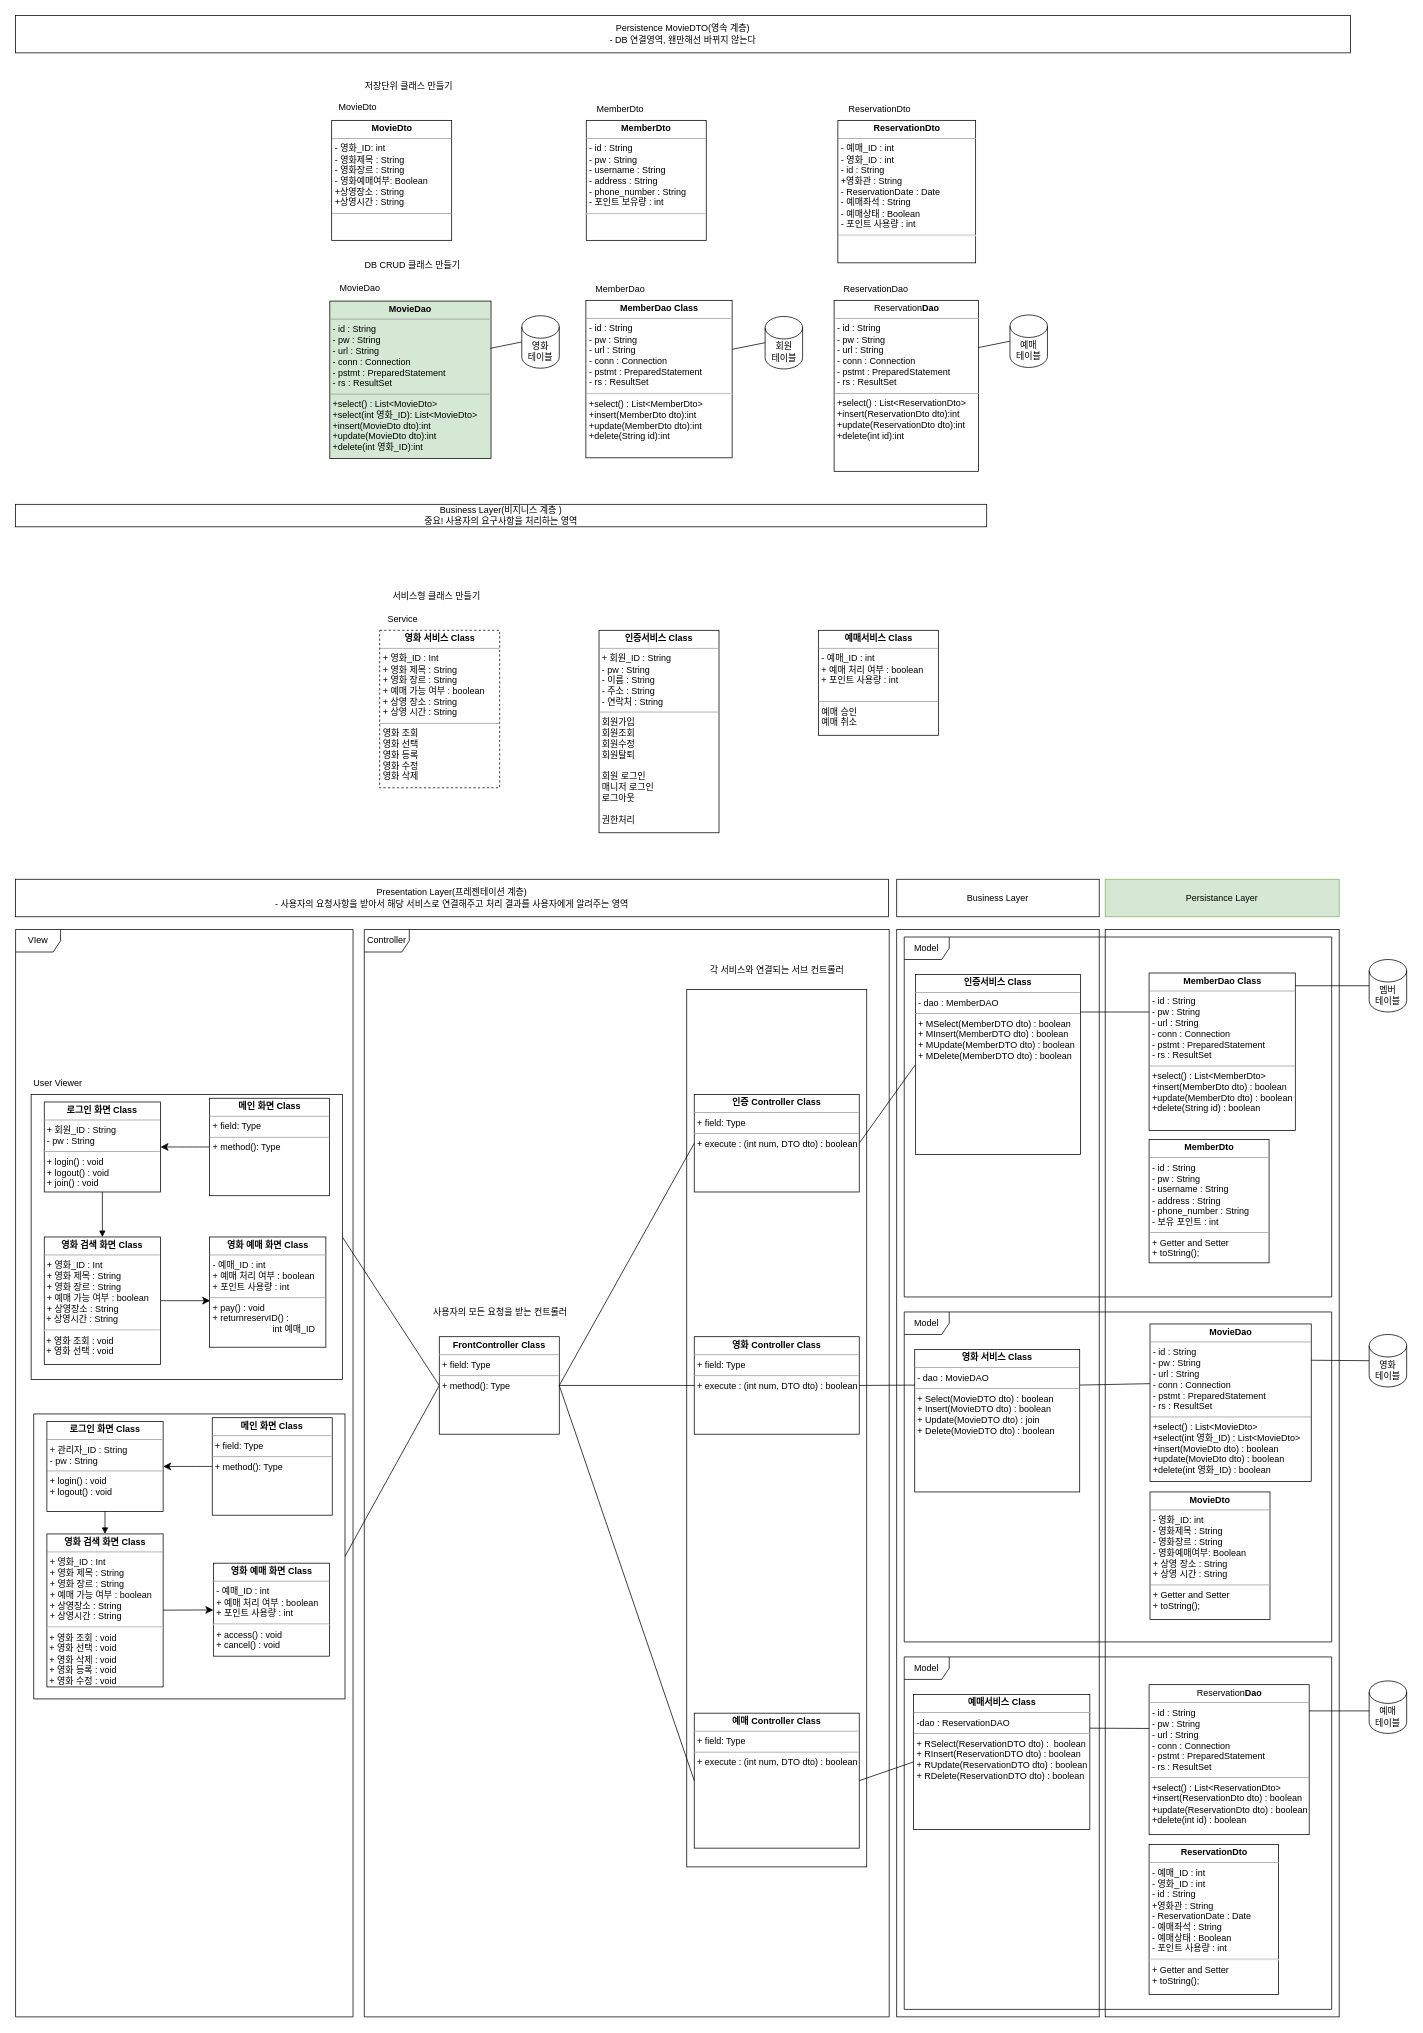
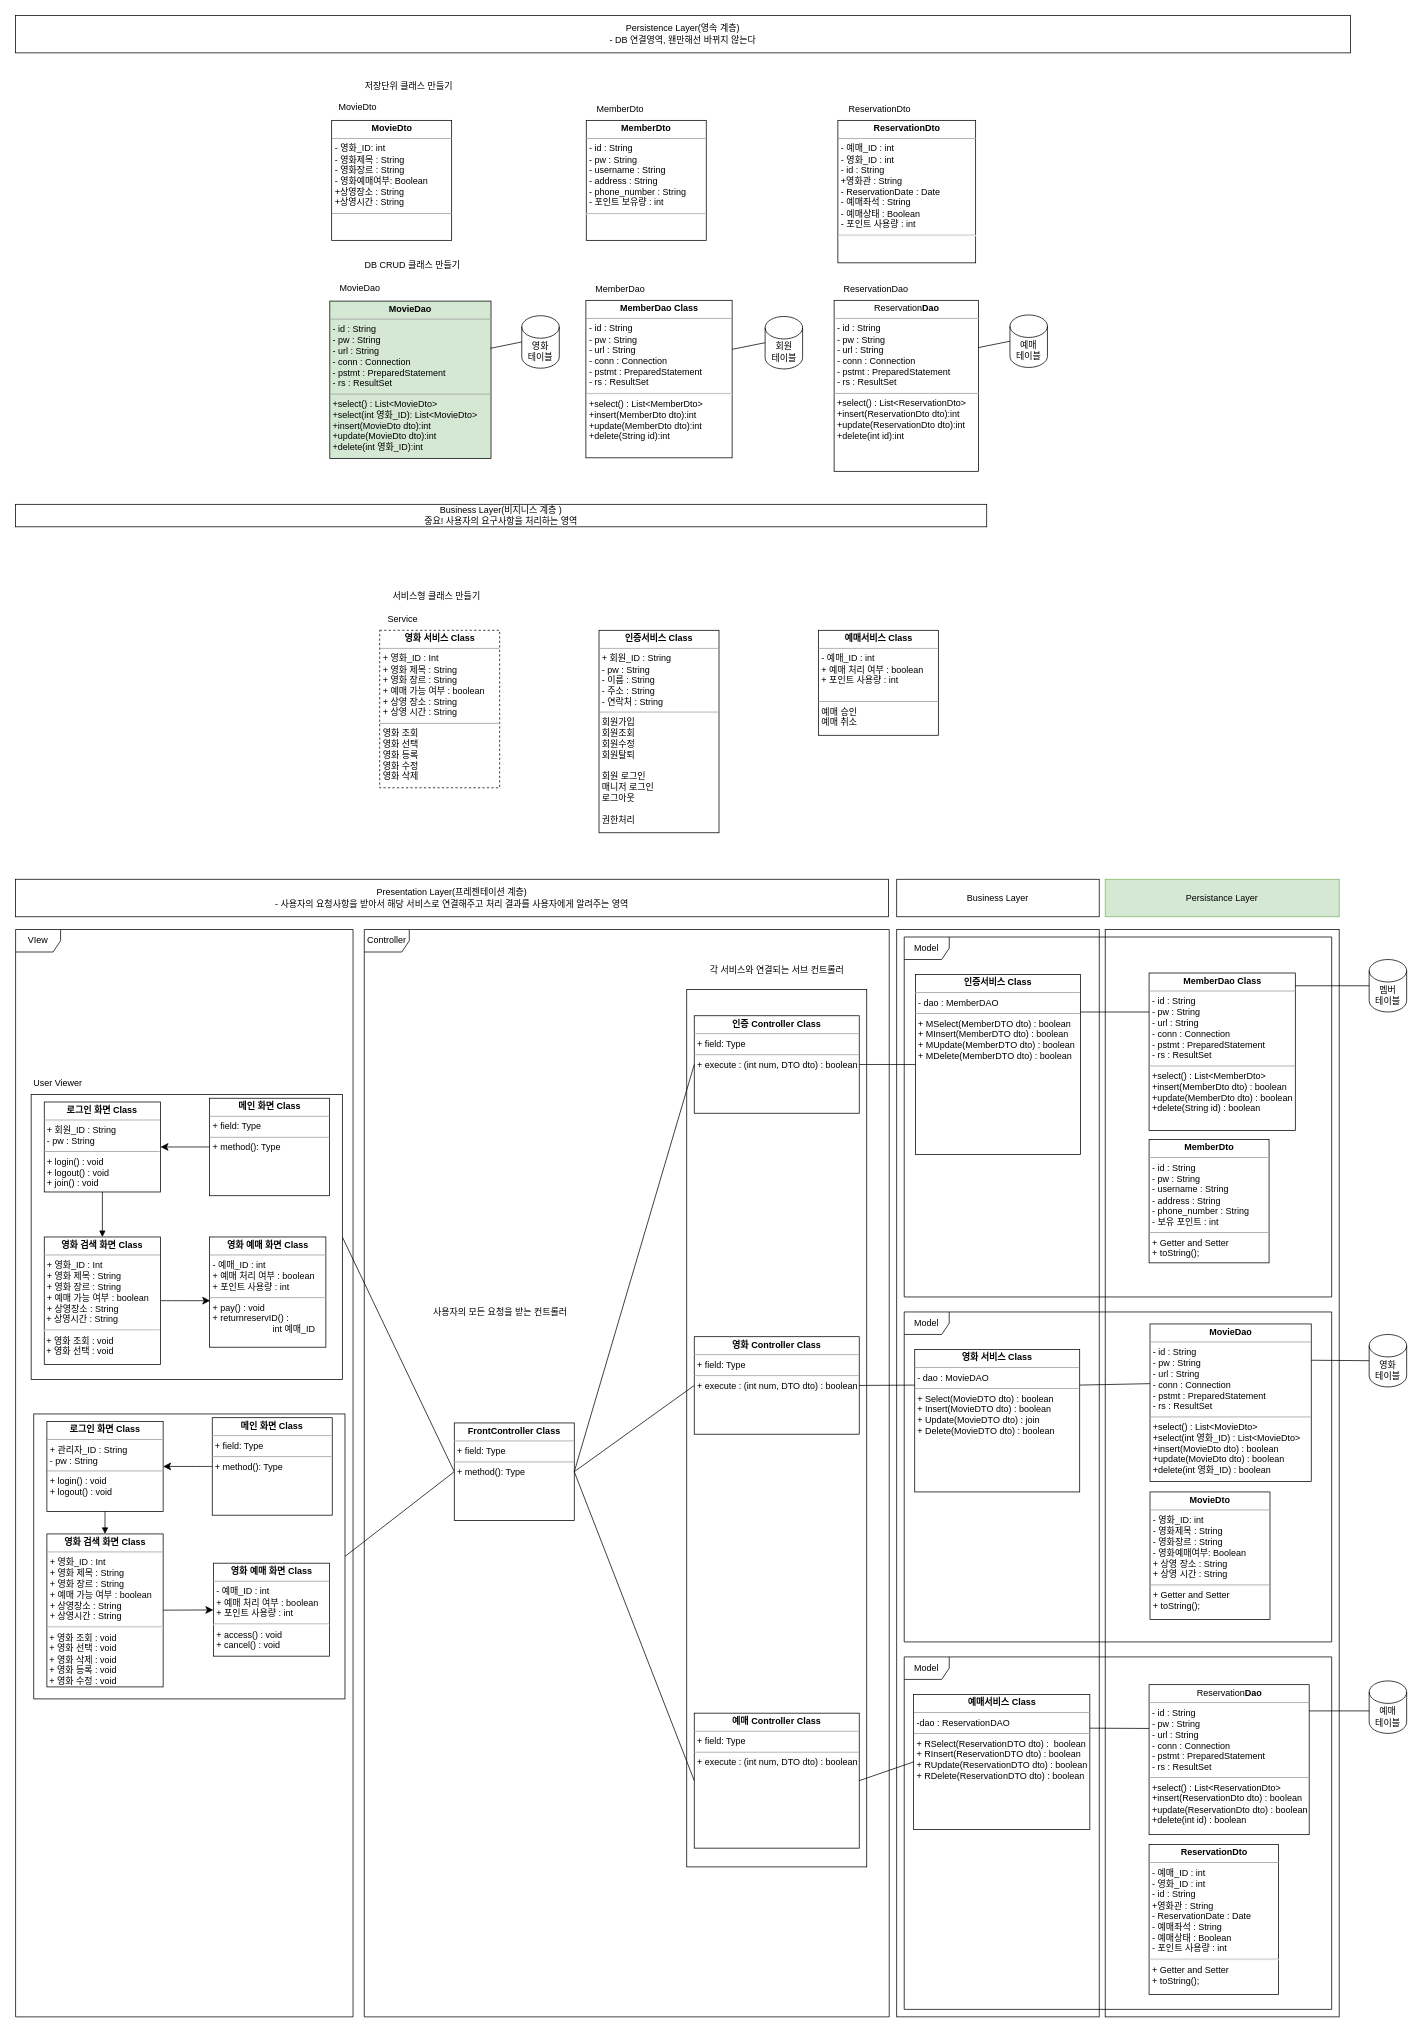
node "Persistence MovieDTO(영속 계층) - DB 연결영역, 왠만해선 바뀌지 않는다": label "Persistence MovieDTO(영속 계층) - DB 연결영역, 왠만해선 바뀌지 않는다" -> "Persistence Layer(영속 계층) - DB 연결영역, 왠만해선 바뀌지 않는다"
node "인증 Controller Class + field: Type + execute : (int num, DTO dto) : boolean": moved (777, 1143) -> (777, 1065)
node "FrontController Class + field: Type + method(): Type": moved (499, 1386) -> (514, 1472)
